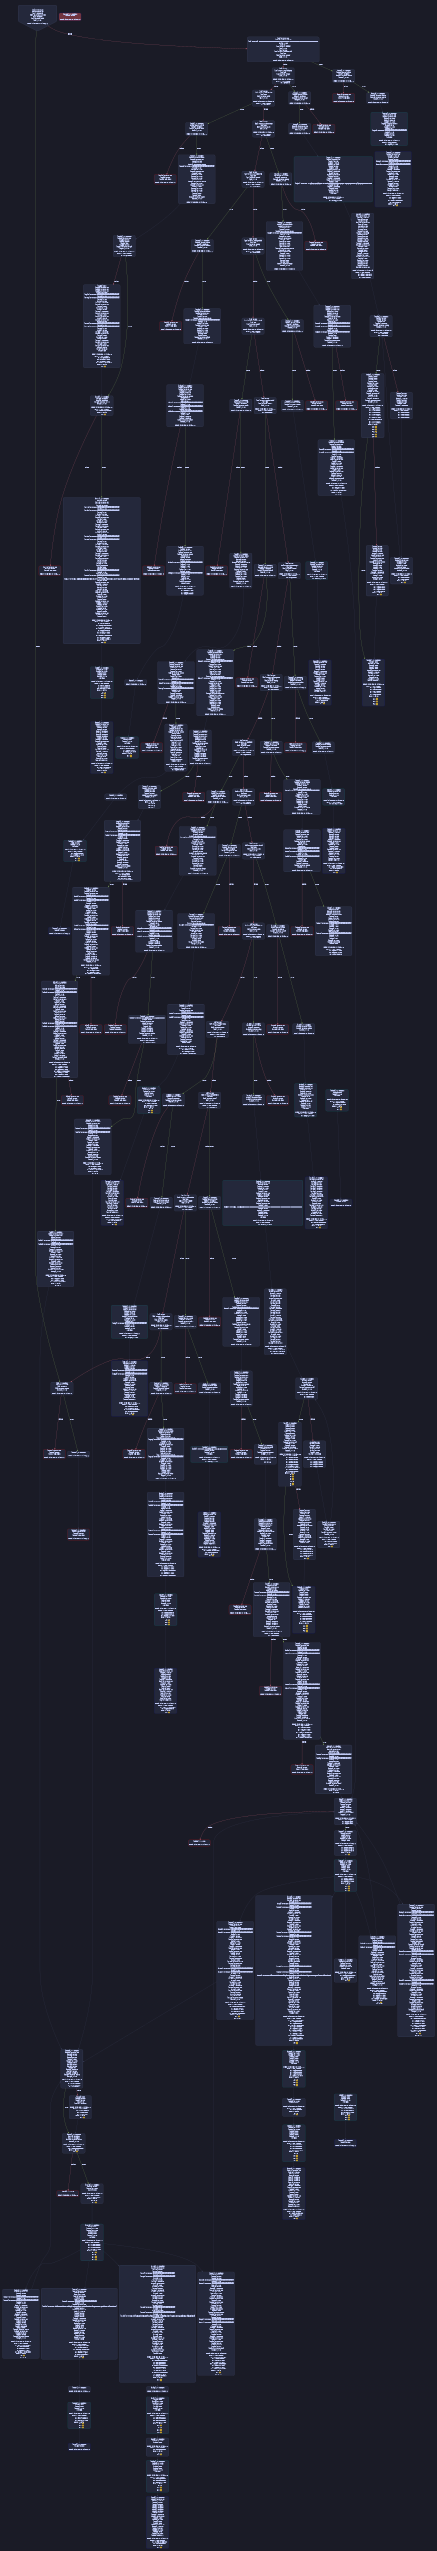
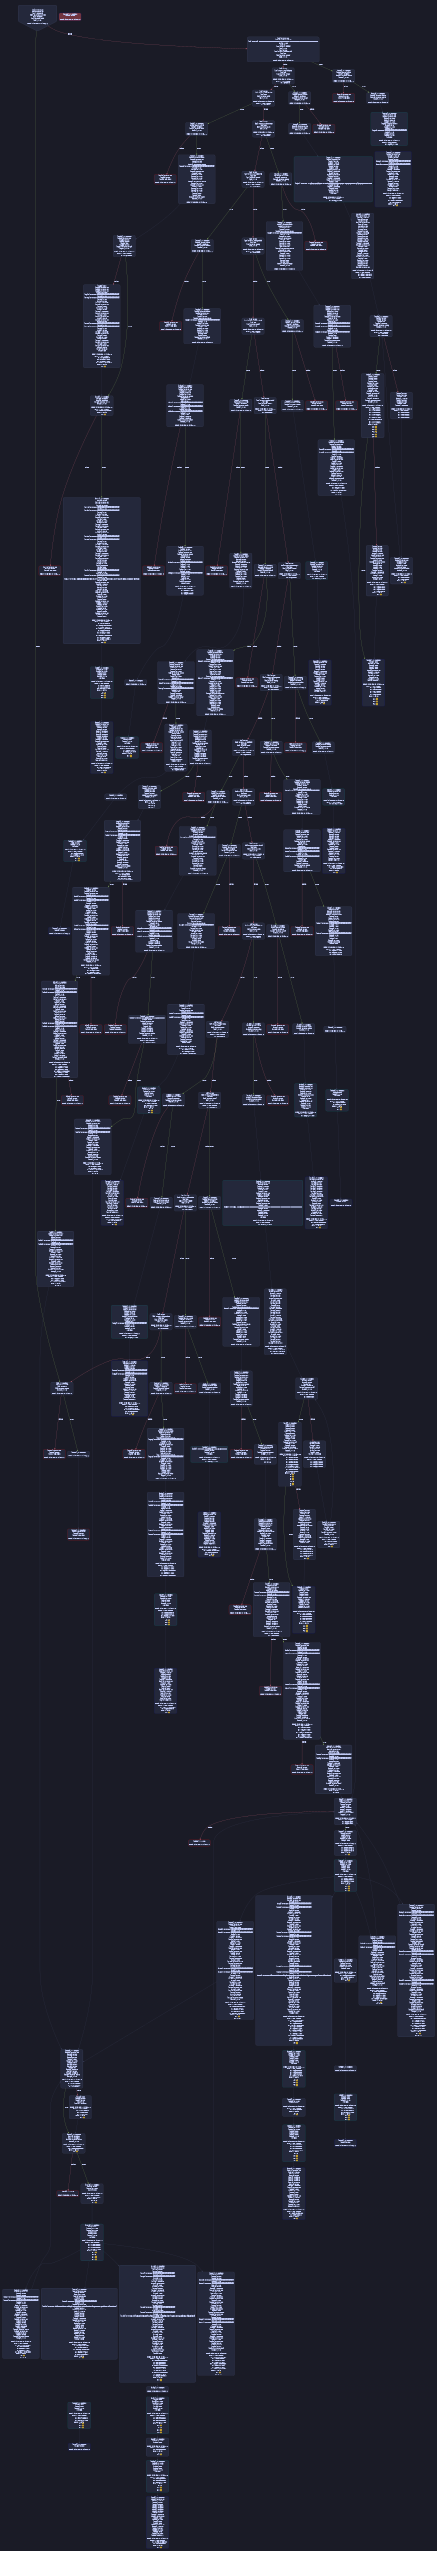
node "[0b5c] JUMPDEST Stack size req: 0, sizeΔ: 0": added
node "[095e] JUMPDEST Stack size req: 0, sizeΔ: 0": added
node "[0cc7] JUMPDEST Stack size req: 0, sizeΔ: 0": removed
